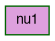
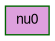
node "nu1": label "nu1" -> "nu0"
